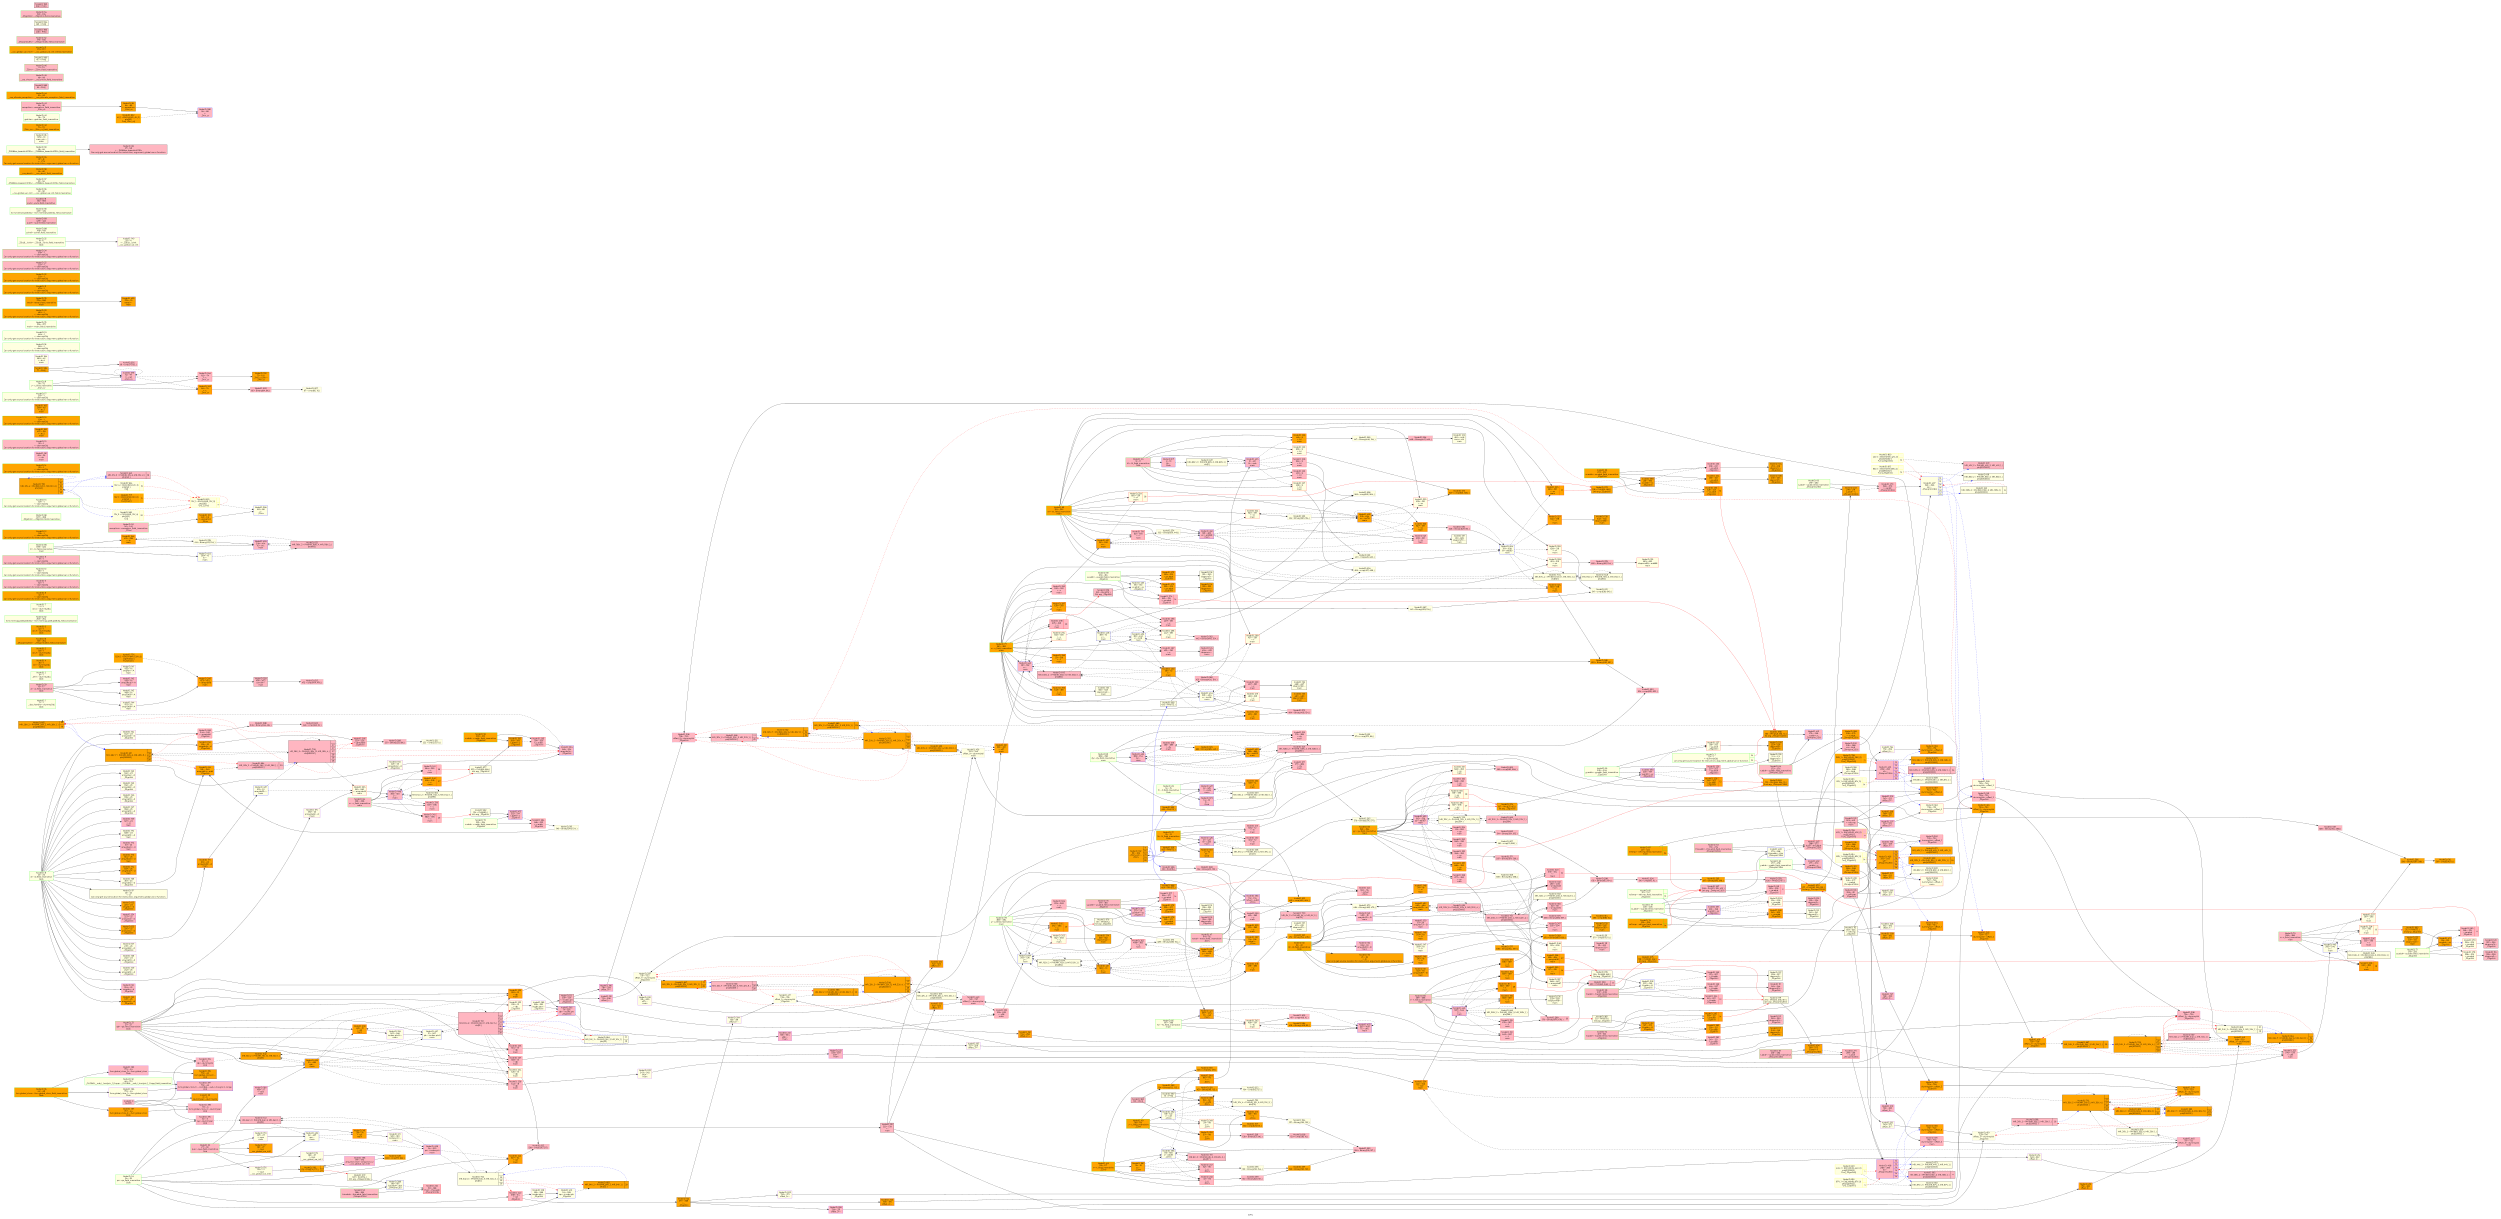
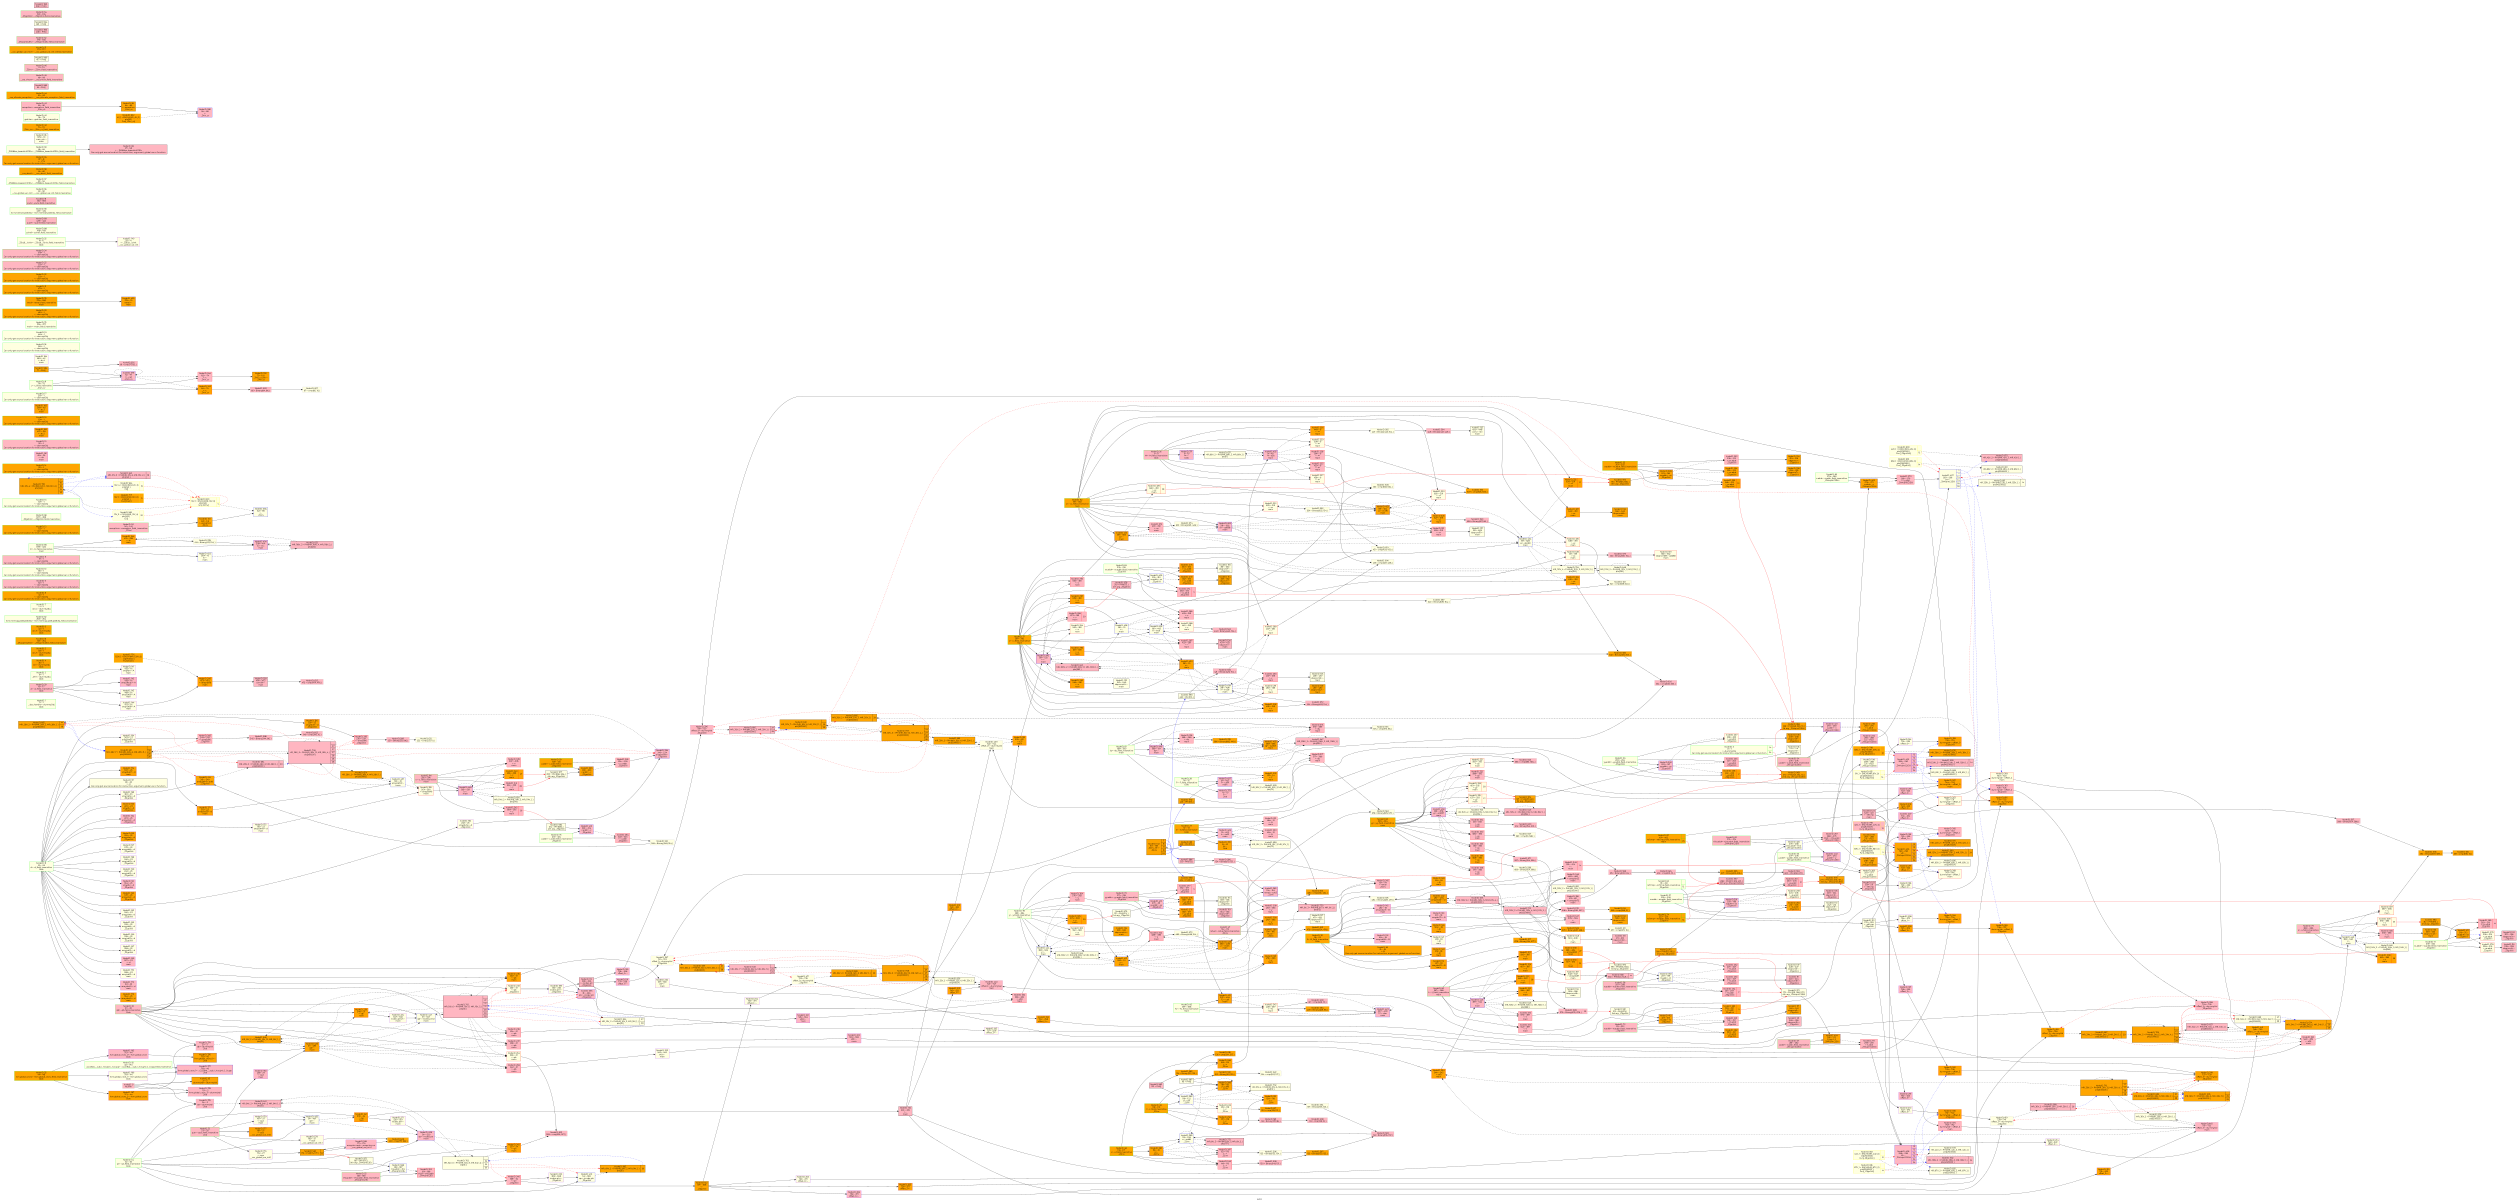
node "NodeID: 654": added
edge "NodeID: 633" -> "NodeID: 708": removed
